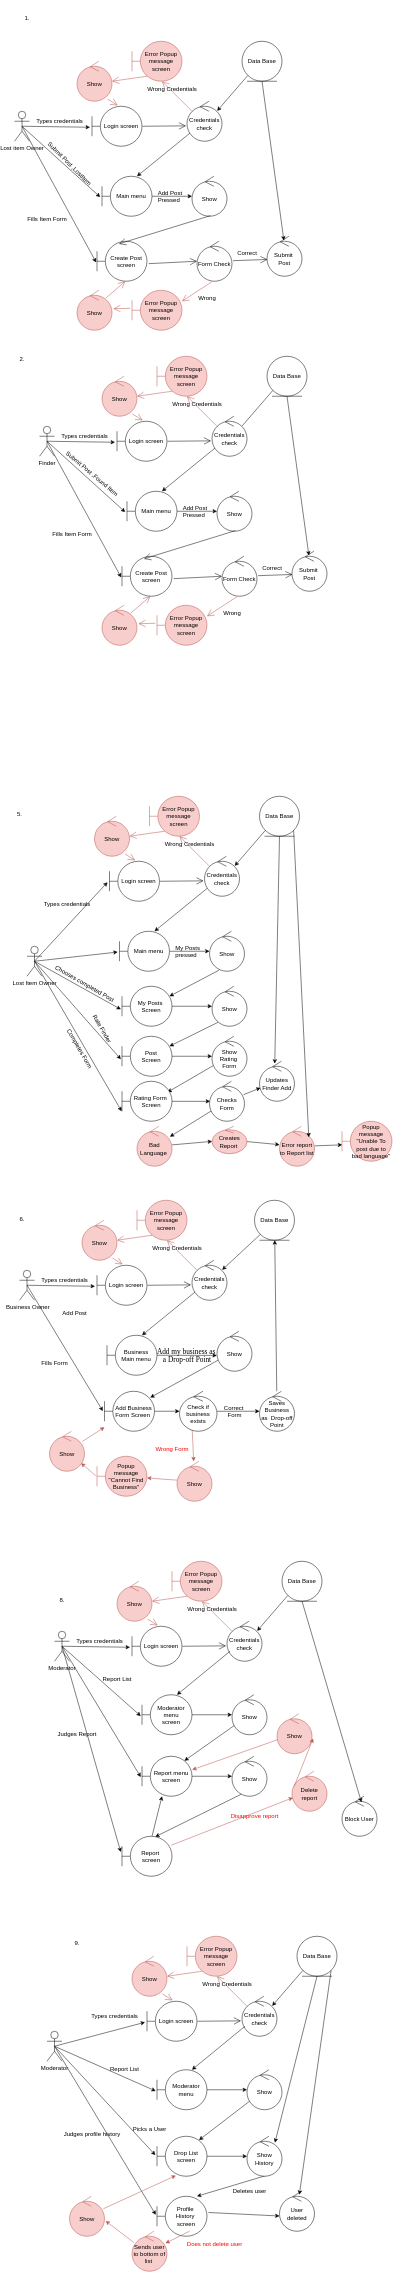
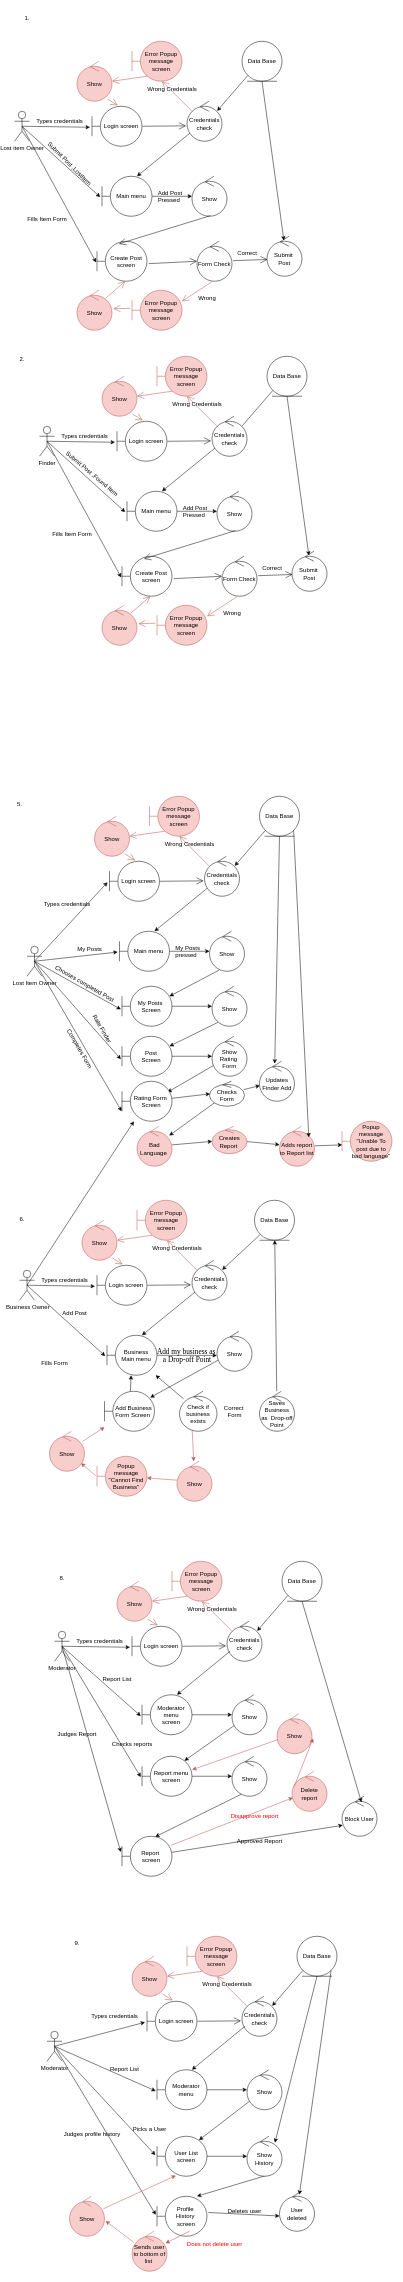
node "5.": moved (19, 814) -> (19, 804)
node "My Posts": added
node "Checks Form": size 35x40 -> 35x25
node "Error report to Report list": label "Error report to Report list" -> "Adds report to Report list"
edge "Business Owner" -> "Add Business Form Screen": now "Business Owner" -> "Rating Form Screen"
edge "Business Owner" -> "Business Main menu": added
edge "Add Business Form Screen" -> "Check if business exists": now "Add Business Form Screen" -> "Business Main menu"
edge "Check if business exists" -> "Saves Business as Drop-off Point": now "Check if business exists" -> "Business Main menu"
node "Wrong Form": removed
node "8.": moved (62, 1600) -> (62, 1578)
node "Checks reports": added
edge "Report screen" -> "Report menu screen": now "Report screen" -> "Block User"
node "Approved Report": added
node "Drop List screen": label "Drop List screen" -> "User List screen"
node "Deletes user": moved (249, 2191) -> (244, 2211)
